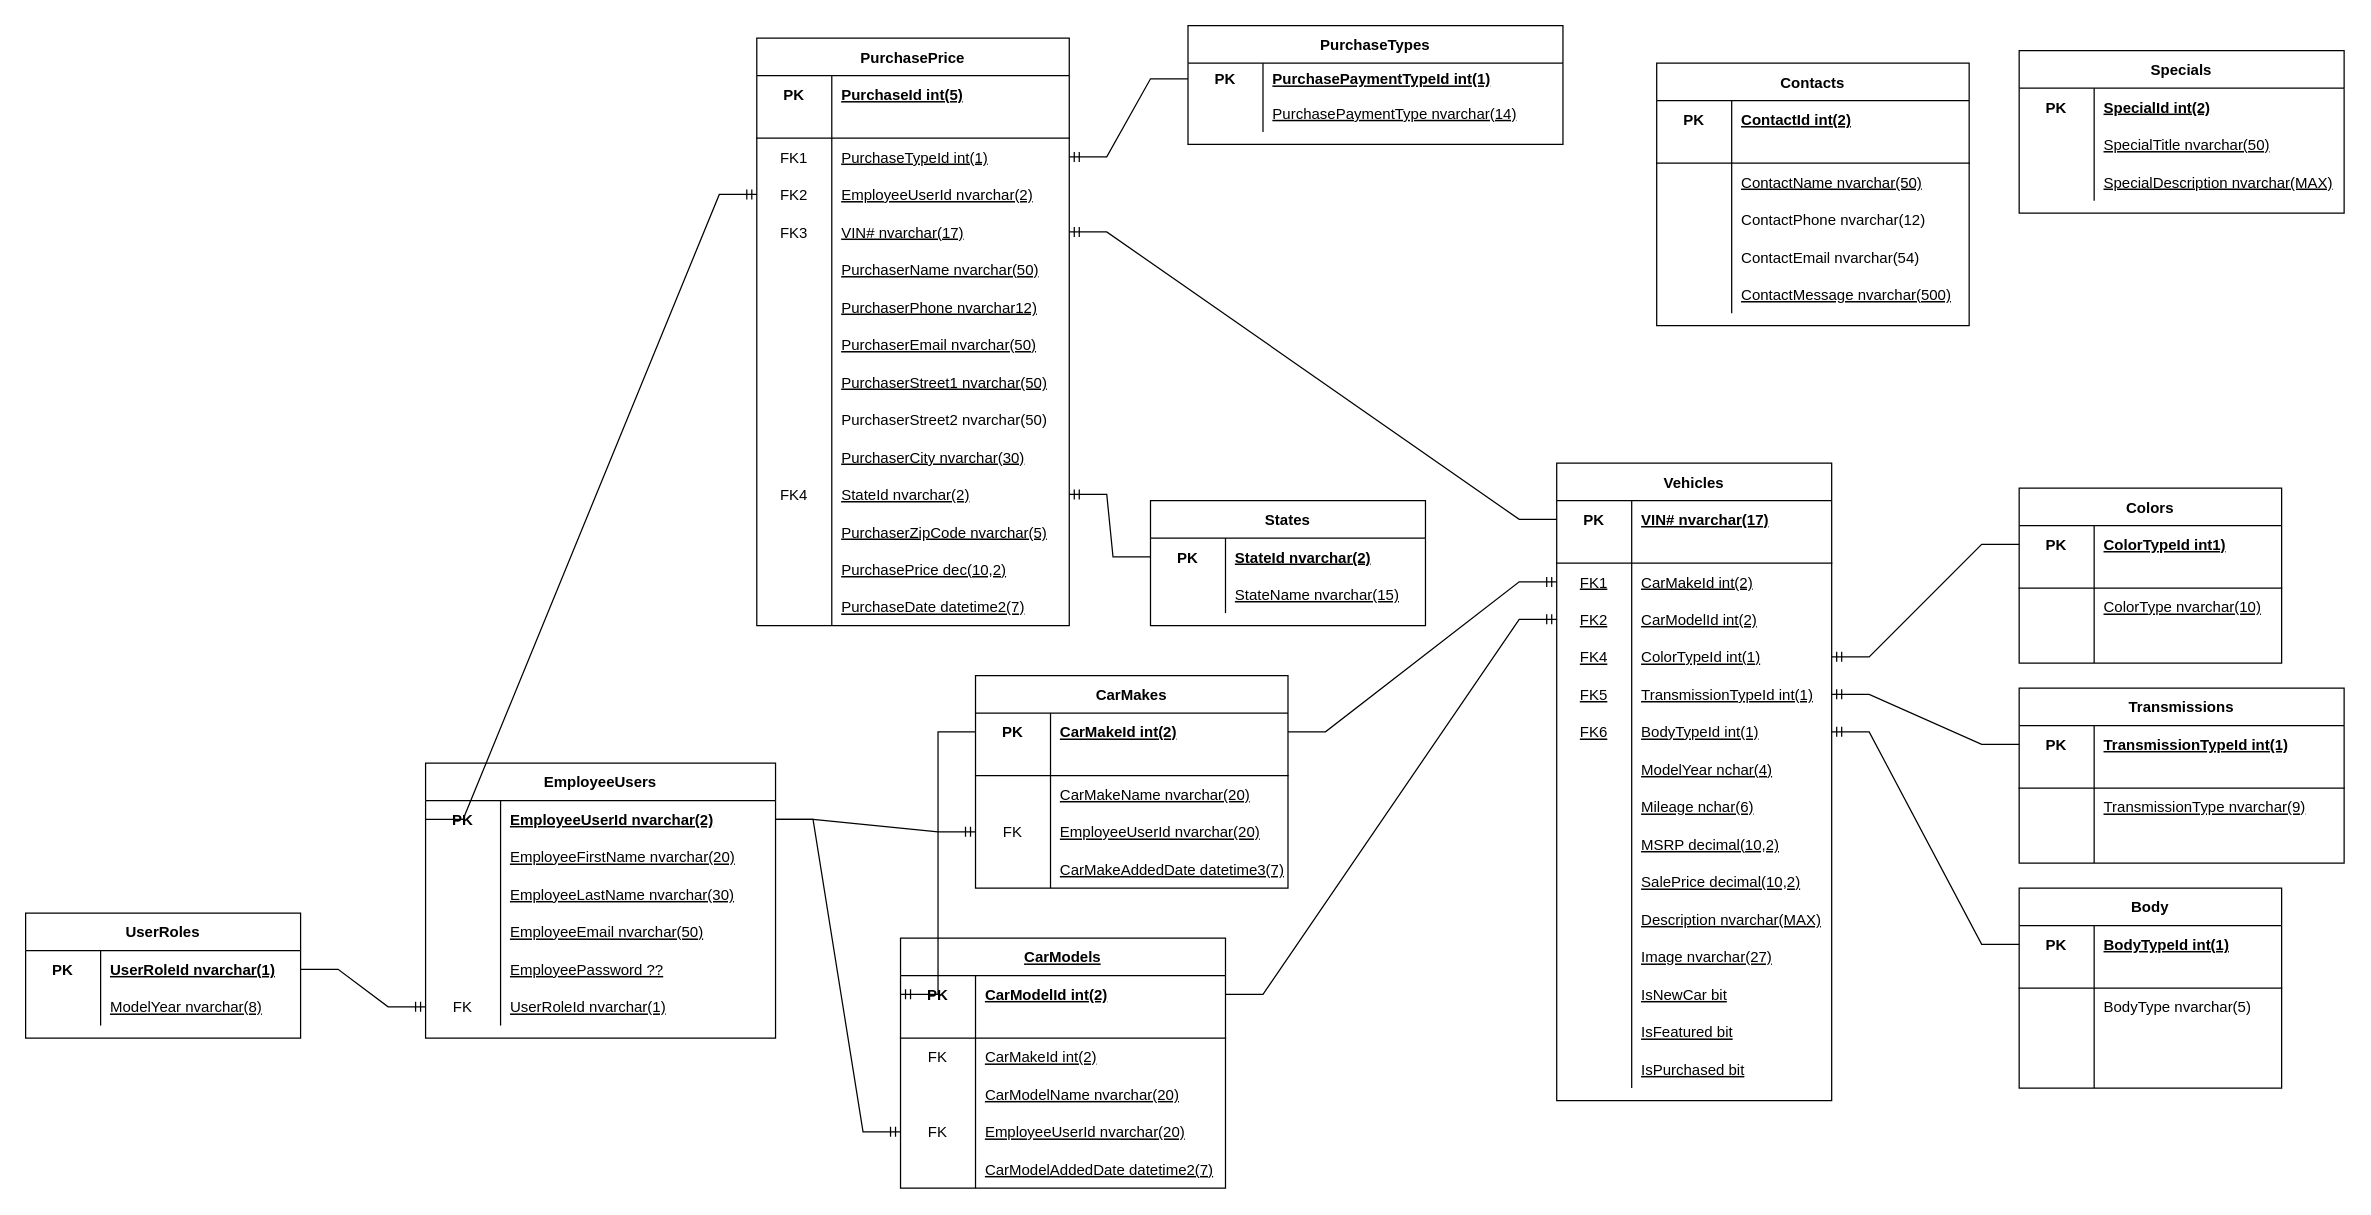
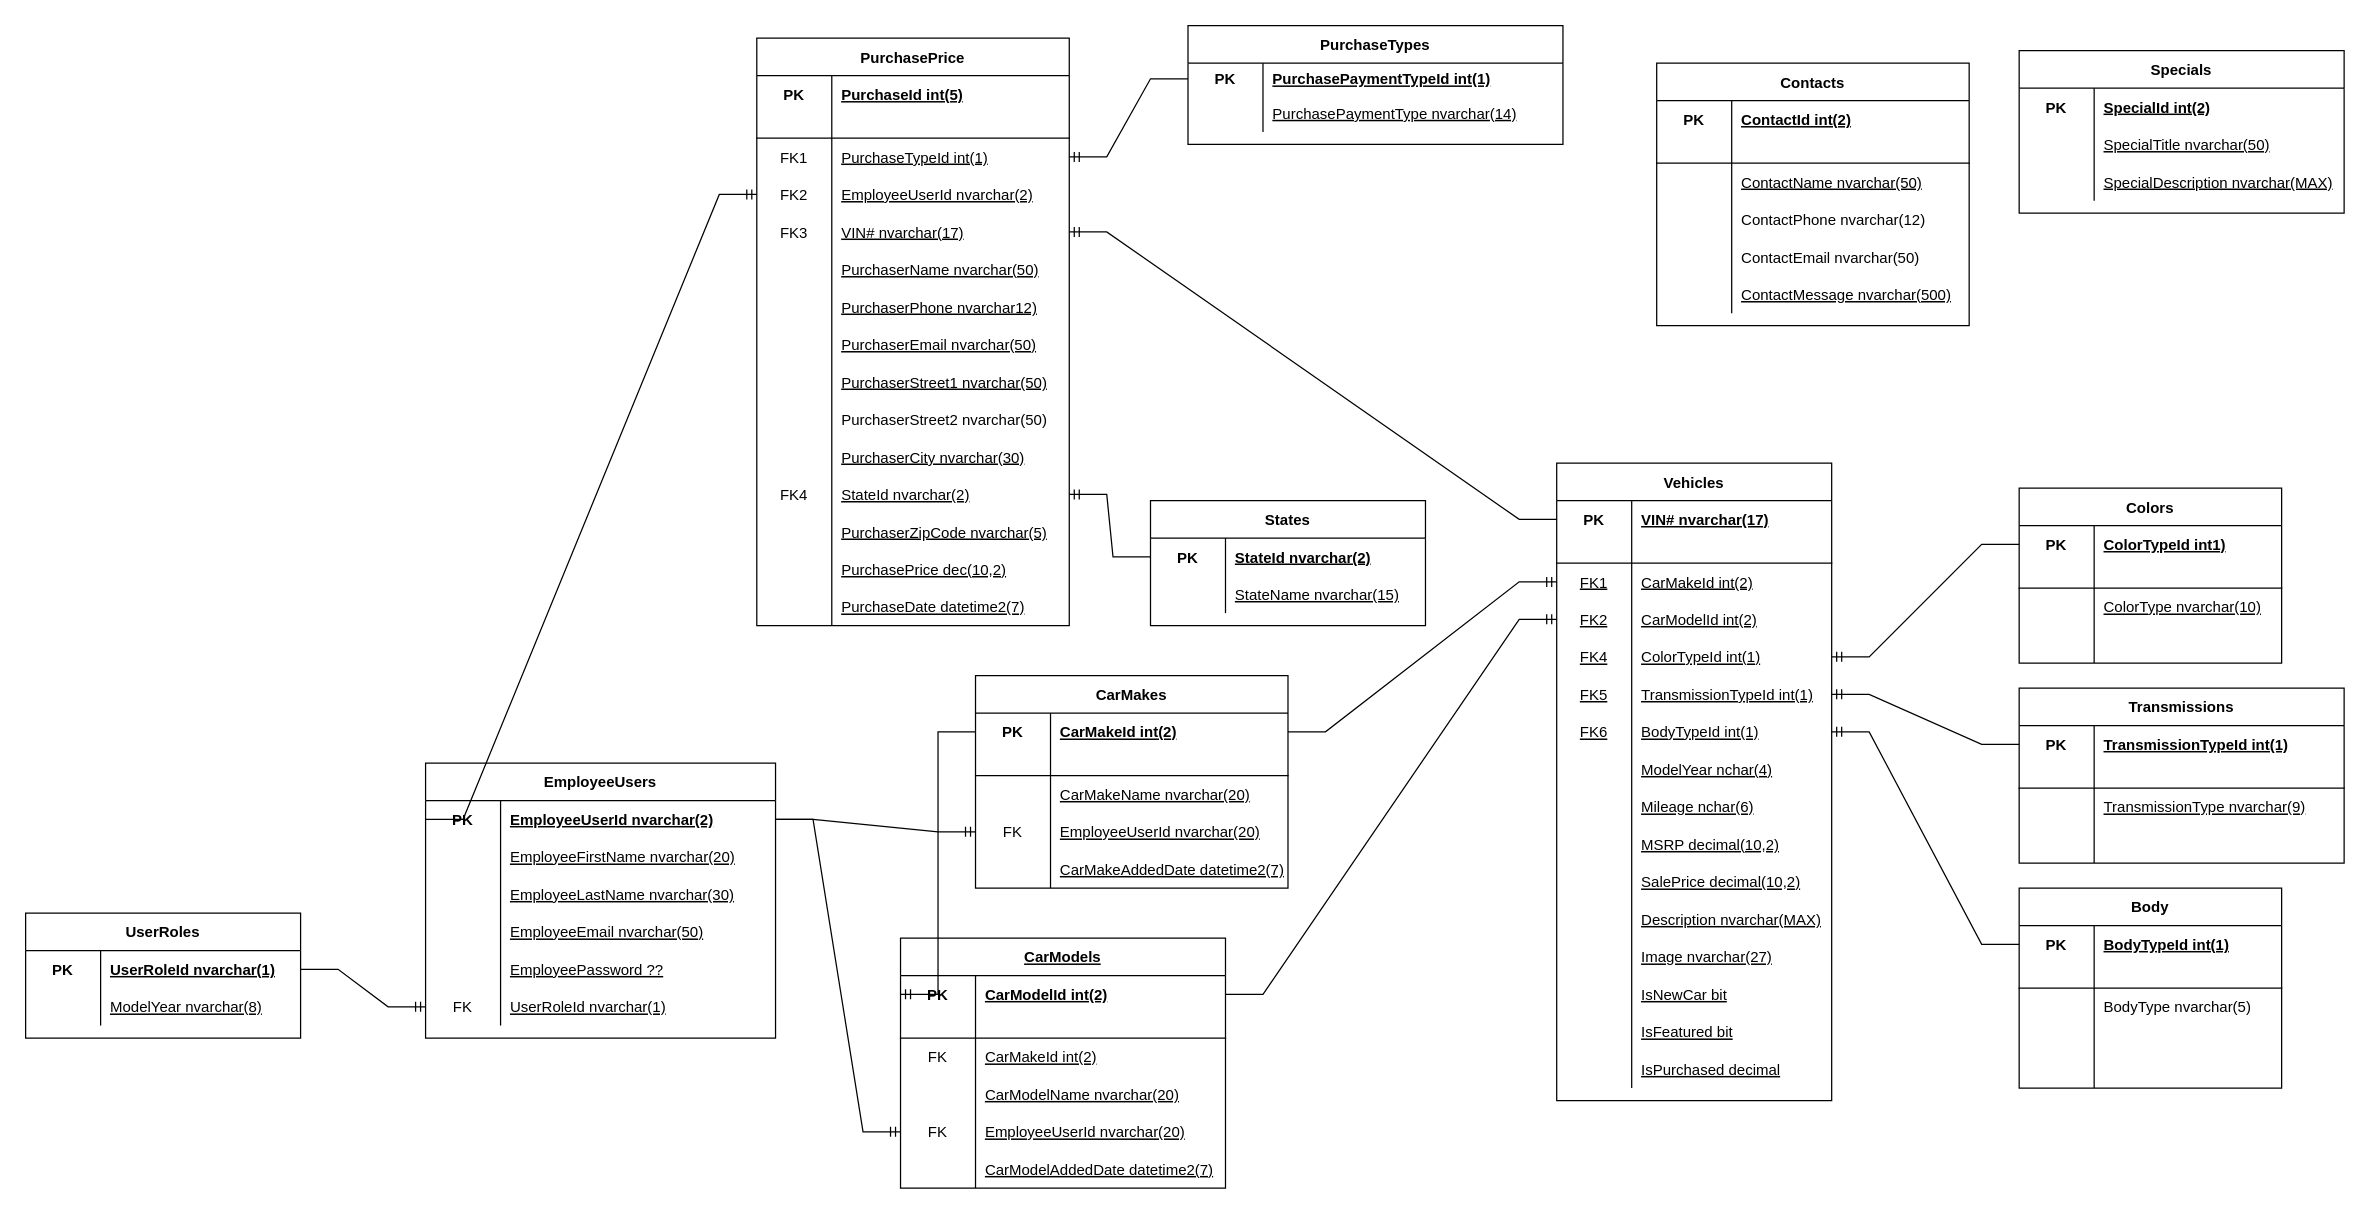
node "ContactEmail nvarchar(54)": label "ContactEmail nvarchar(54)" -> "ContactEmail nvarchar(50)"
node "CarMakeAddedDate datetime3(7)": label "CarMakeAddedDate datetime3(7)" -> "CarMakeAddedDate datetime2(7)"
node "IsPurchased bit": label "IsPurchased bit" -> "IsPurchased decimal"
